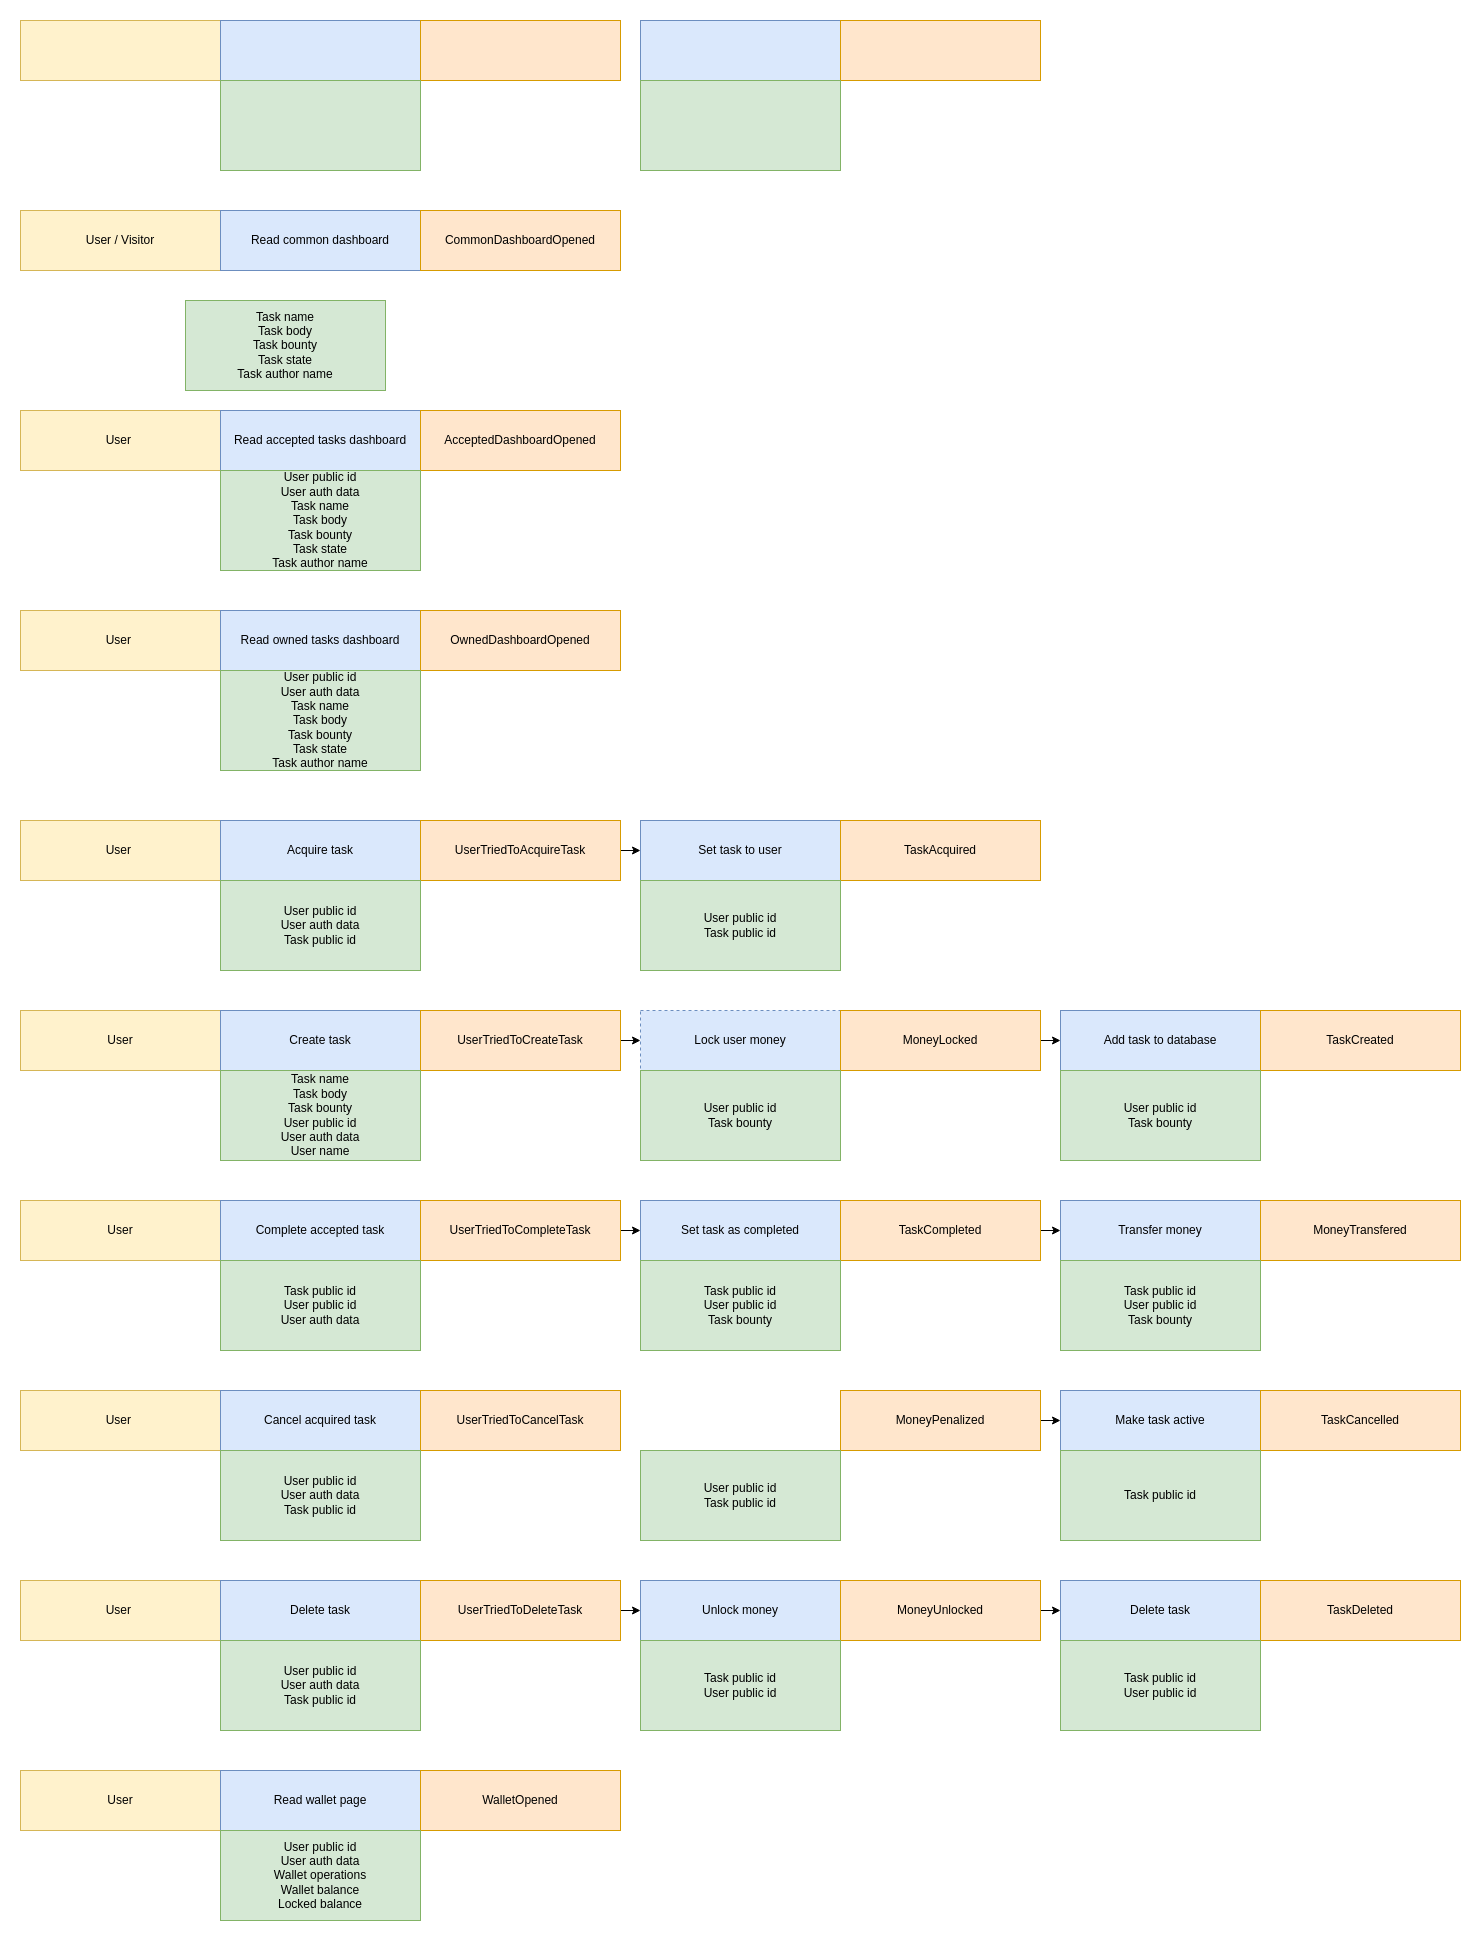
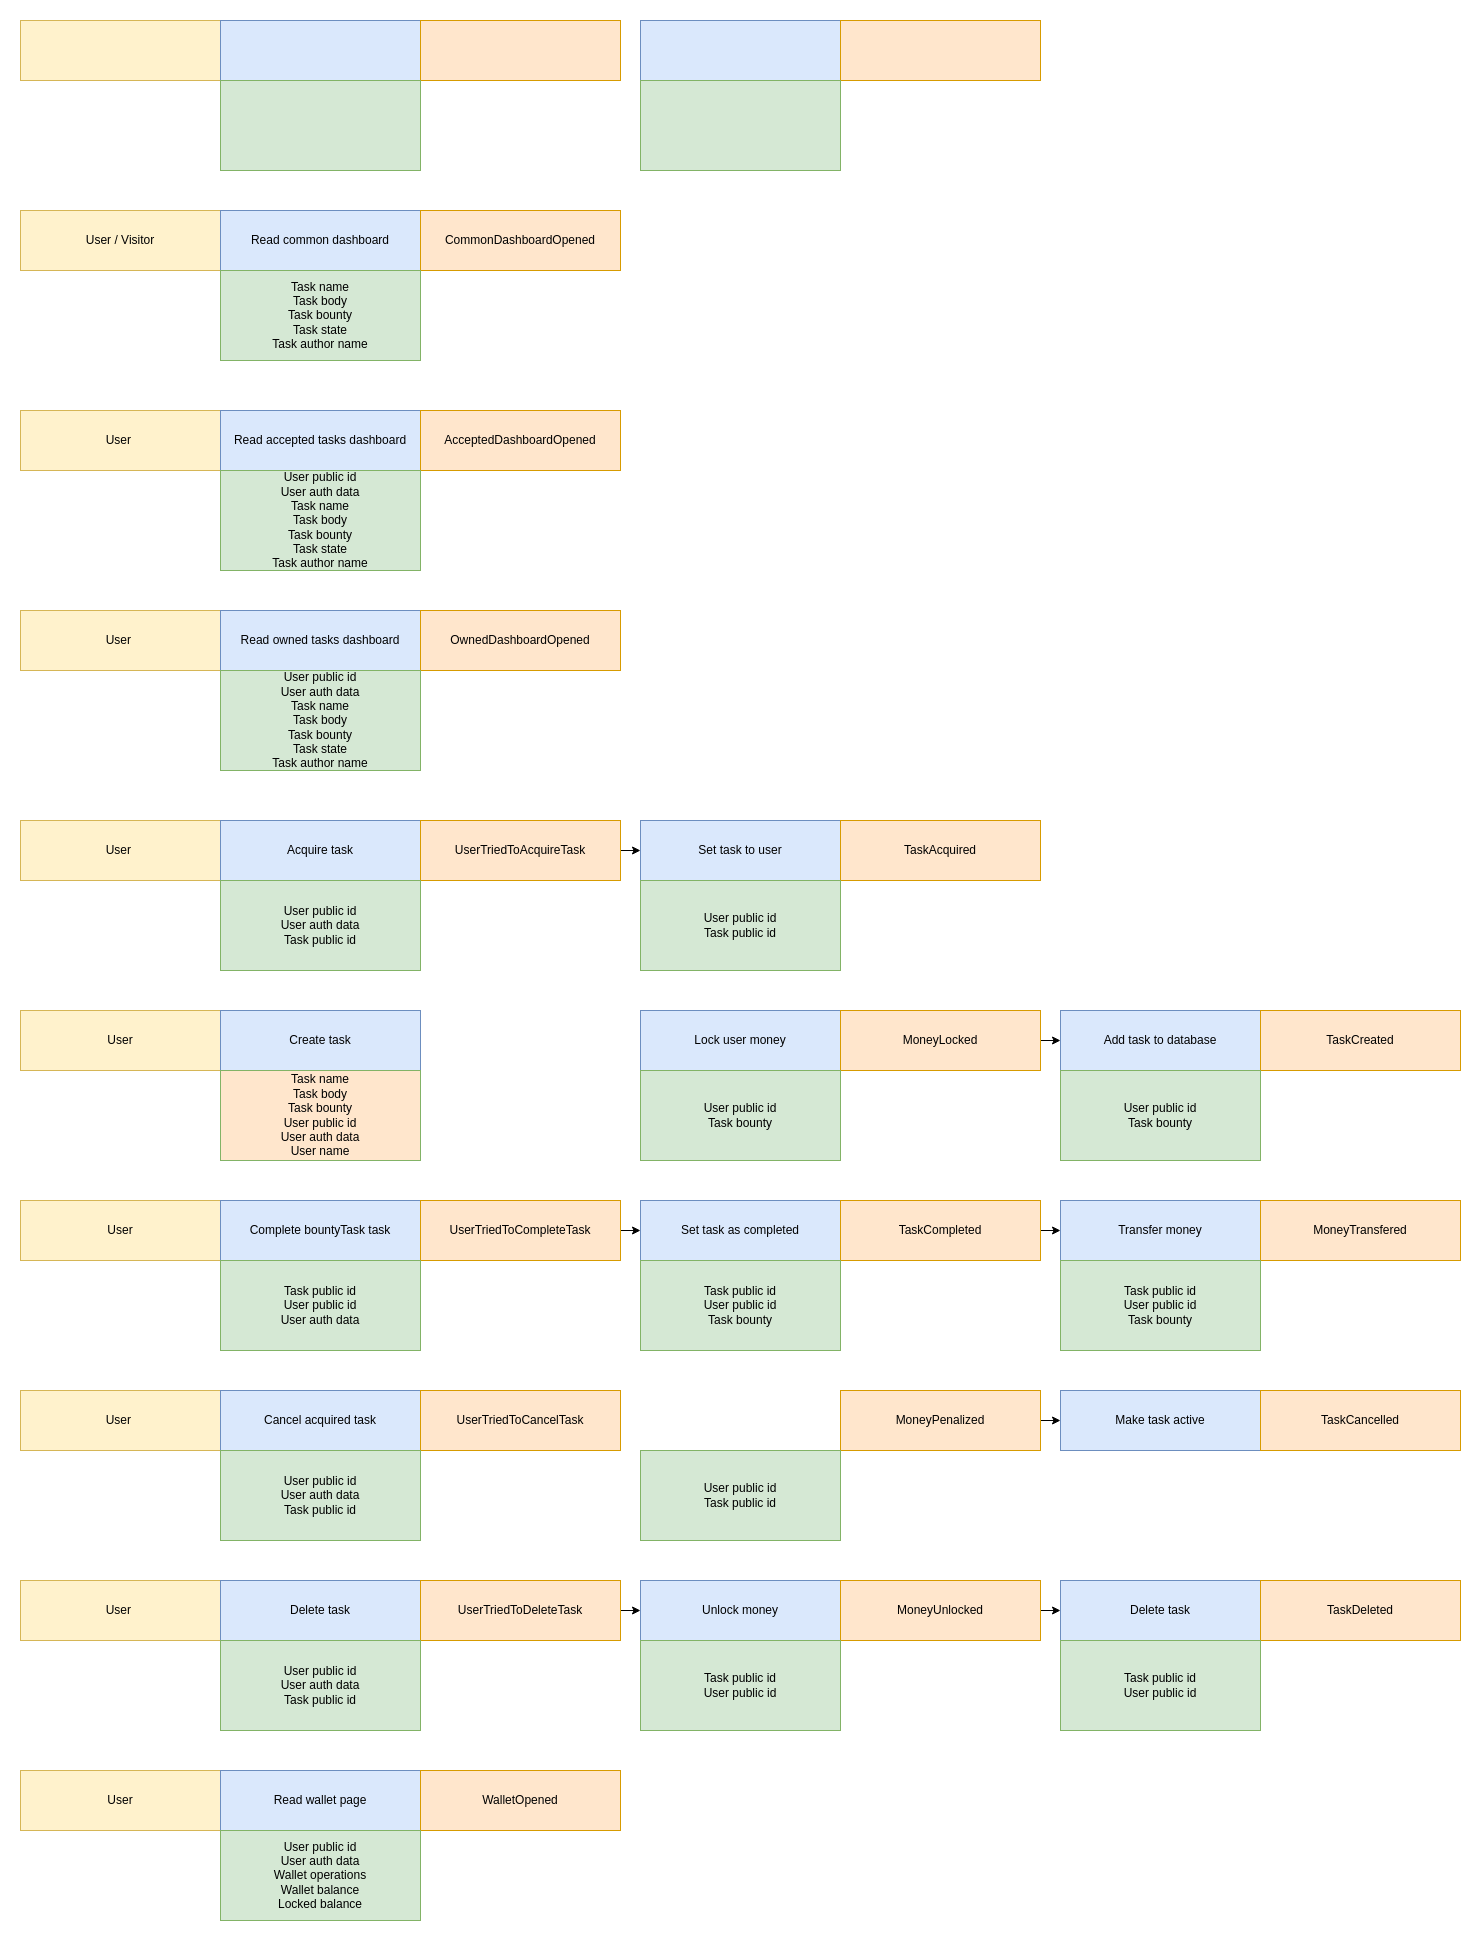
node "Task nameTask bodyTask bountyTask stateTask author name": moved (286, 346) -> (321, 316)
node "UserTriedToCreateTask": removed
edge "UserTriedToCreateTask" -> "Lock user money": removed
node "Lock user money": style dashed -> solid
node "Task name Task body Task bounty User public id User auth data User name": fillcolor #d5e8d4 -> #ffe6cc
node "Complete accepted task": label "Complete accepted task" -> "Complete bountyTask task"
node "Task public id": removed
